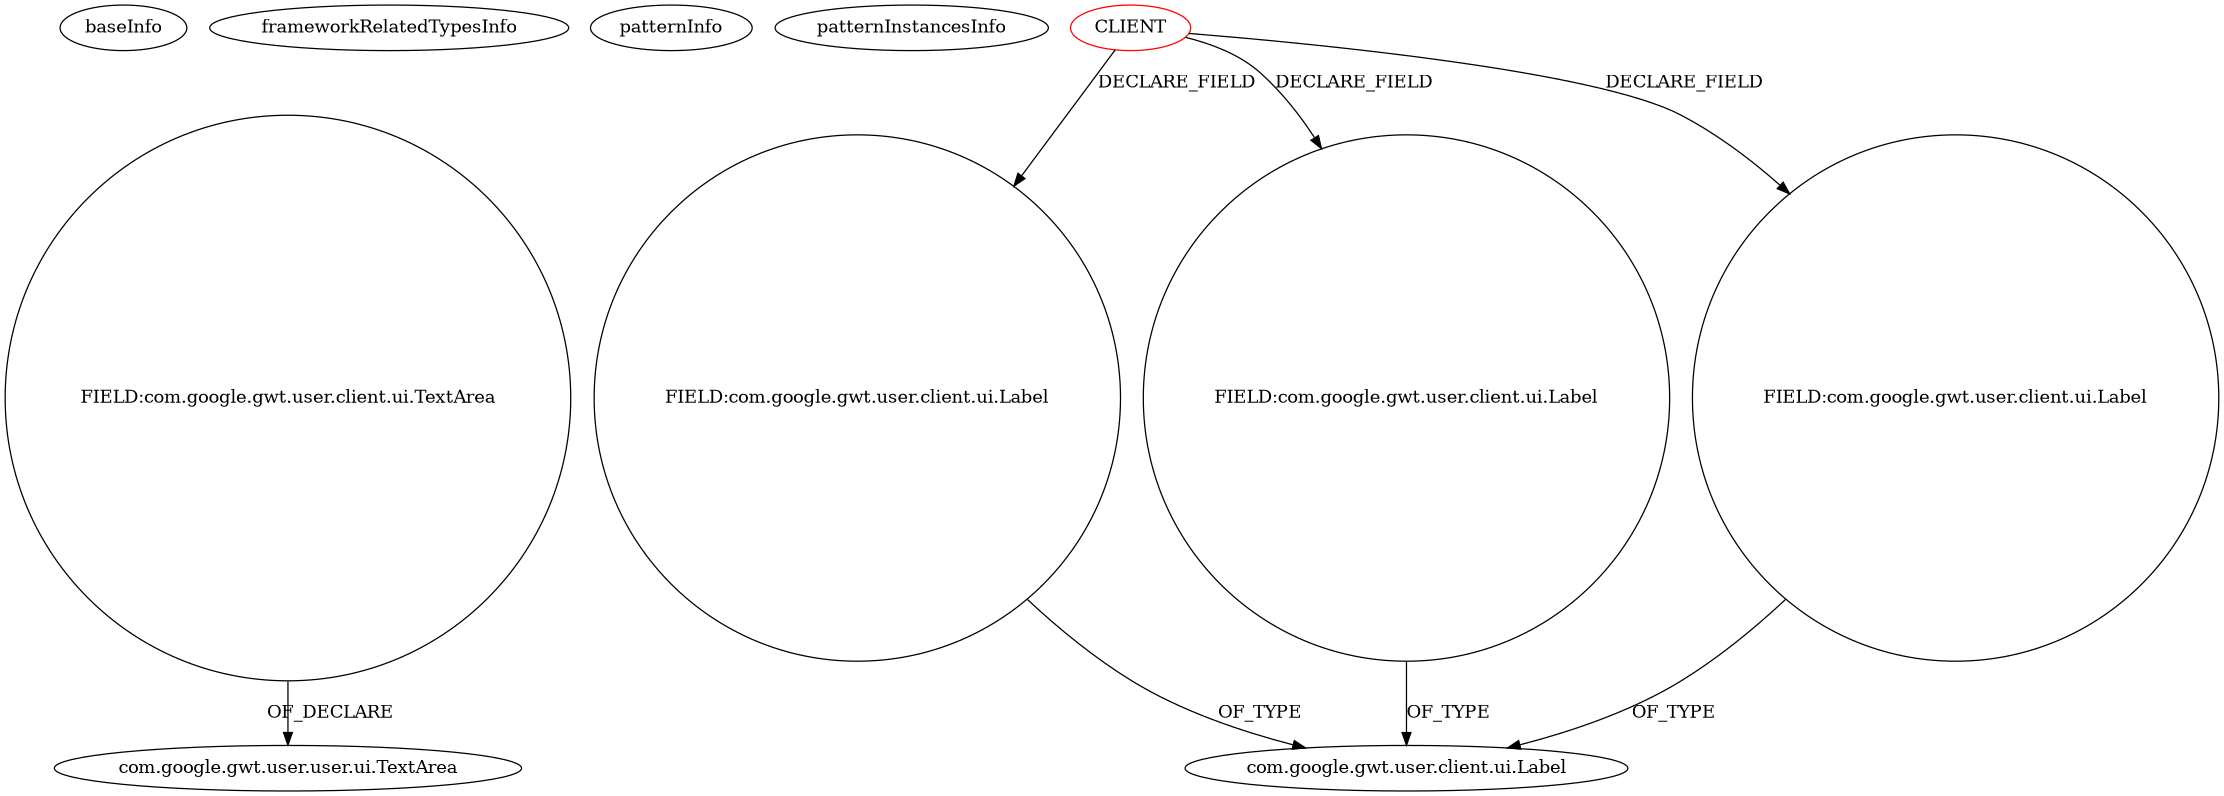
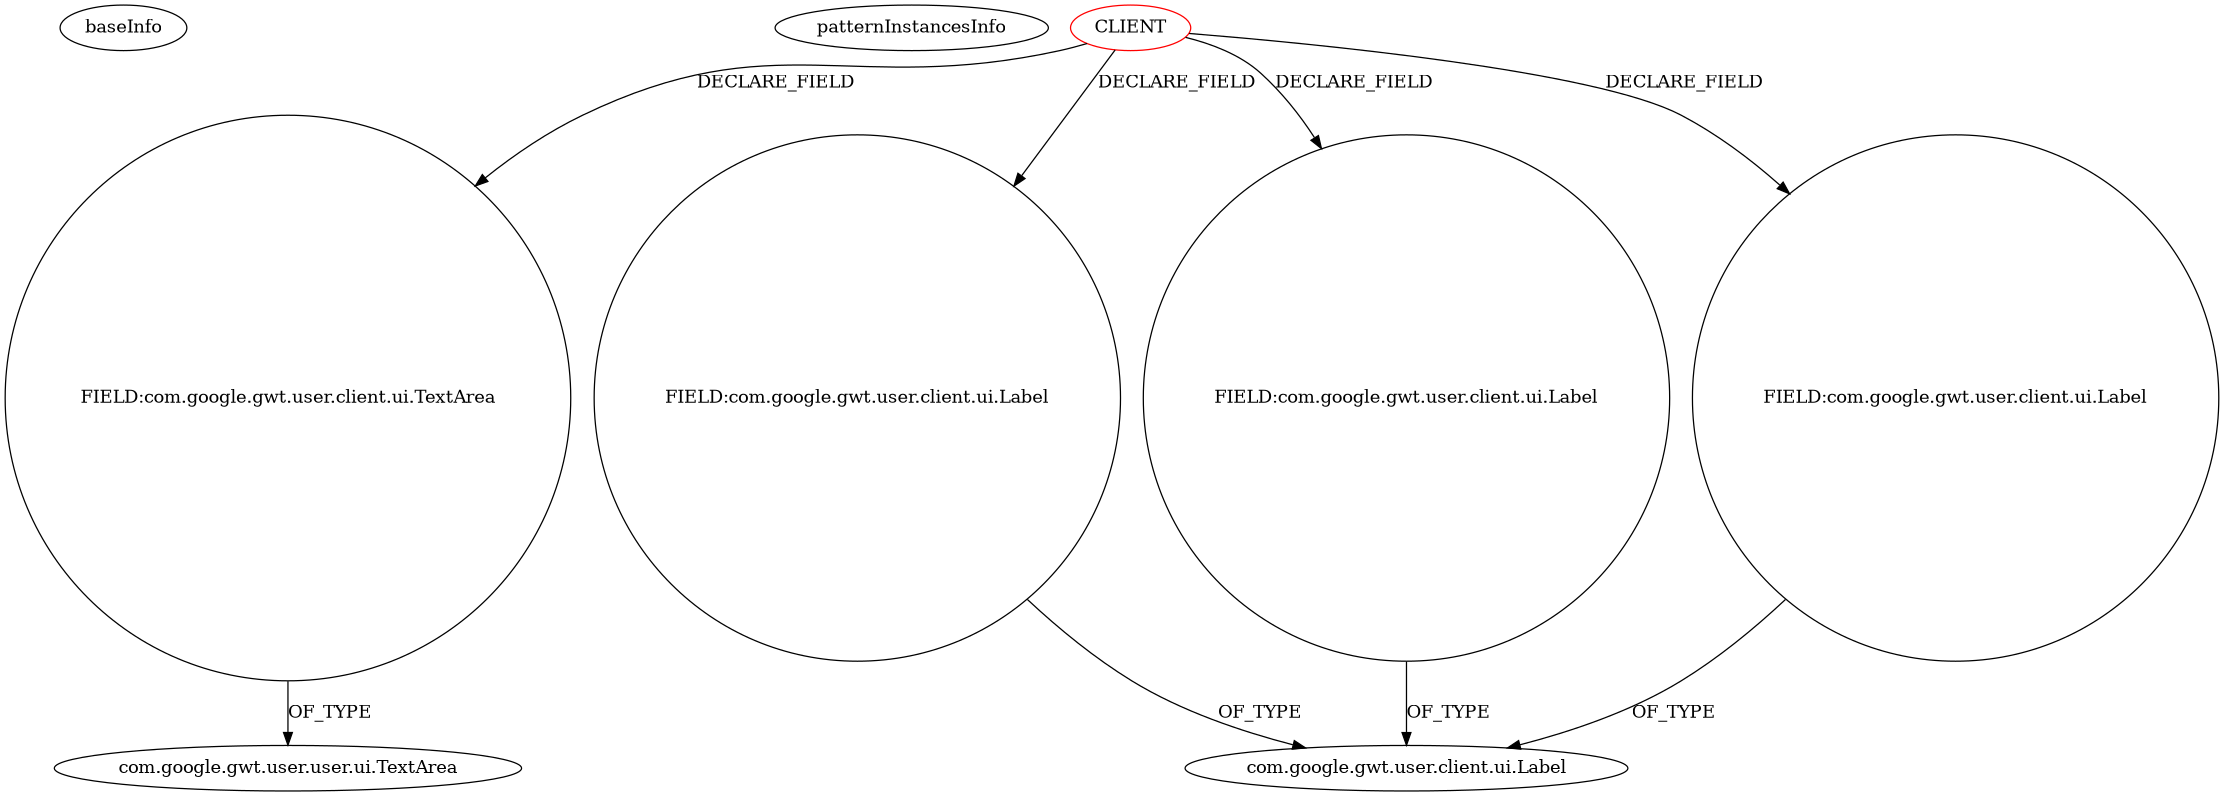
node "frameworkRelatedTypesInfo": removed
node "patternInfo": removed
edge "CLIENT" -> "FIELD:com.google.gwt.user.client.ui.TextArea": added, label "DECLARE_FIELD"
edge "FIELD:com.google.gwt.user.client.ui.TextArea" -> "com.google.gwt.user.user.ui.TextArea": label "OF_DECLARE" -> "OF_TYPE"
